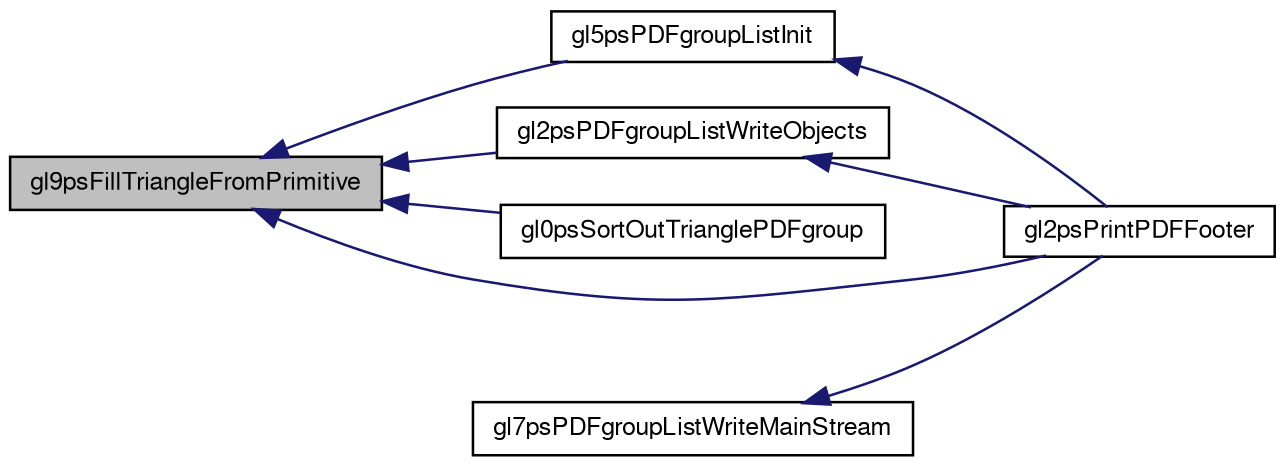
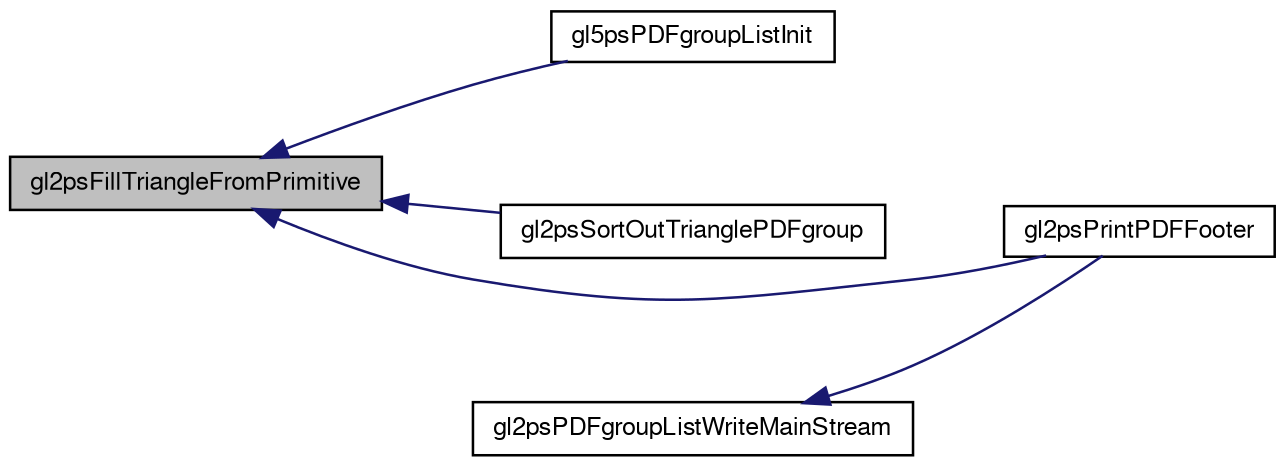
edge "gl2psPrintPDFFooter" -> "gl5psPDFgroupListInit": removed
node "gl2psPDFgroupListWriteObjects": removed
node "gl9psFillTriangleFromPrimitive": label "gl9psFillTriangleFromPrimitive" -> "gl2psFillTriangleFromPrimitive"
node "gl0psSortOutTrianglePDFgroup": label "gl0psSortOutTrianglePDFgroup" -> "gl2psSortOutTrianglePDFgroup"
node "gl7psPDFgroupListWriteMainStream": label "gl7psPDFgroupListWriteMainStream" -> "gl2psPDFgroupListWriteMainStream"
